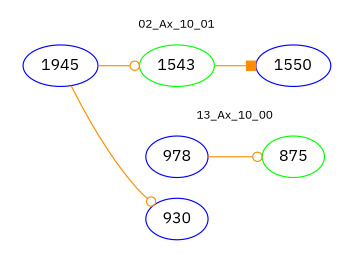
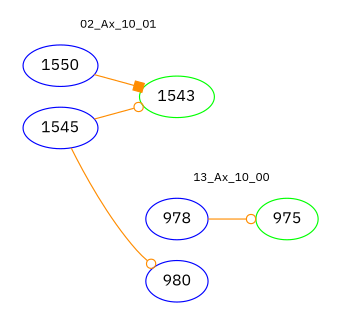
node "1945": label "1945" -> "1545"
edge "1543" -> "1550": reversed
node "875": label "875" -> "975"
node "930": label "930" -> "980"
